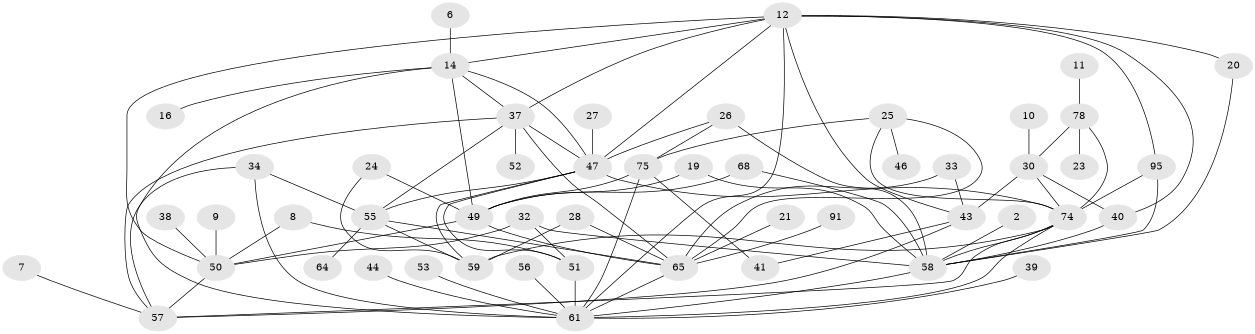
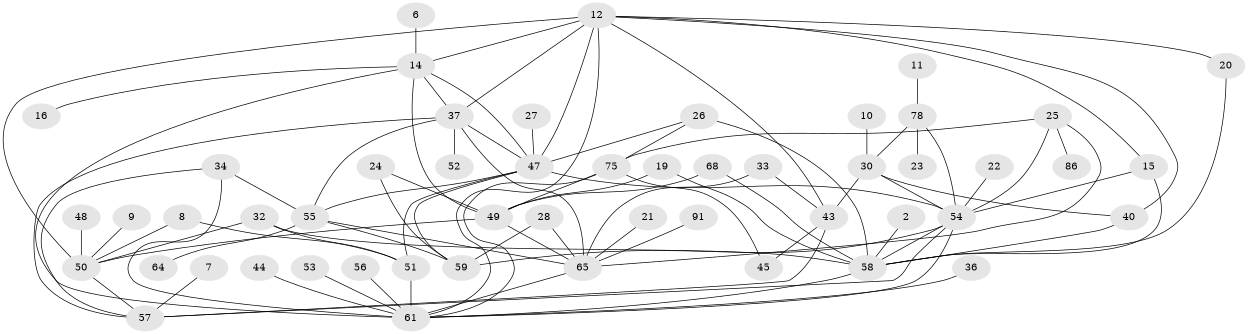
node "46": label "46" -> "86"
node "22": added
node "95": label "95" -> "15"
node "38": label "38" -> "48"
node "74": label "74" -> "54"
node "41": label "41" -> "45"
node "39": label "39" -> "36"
